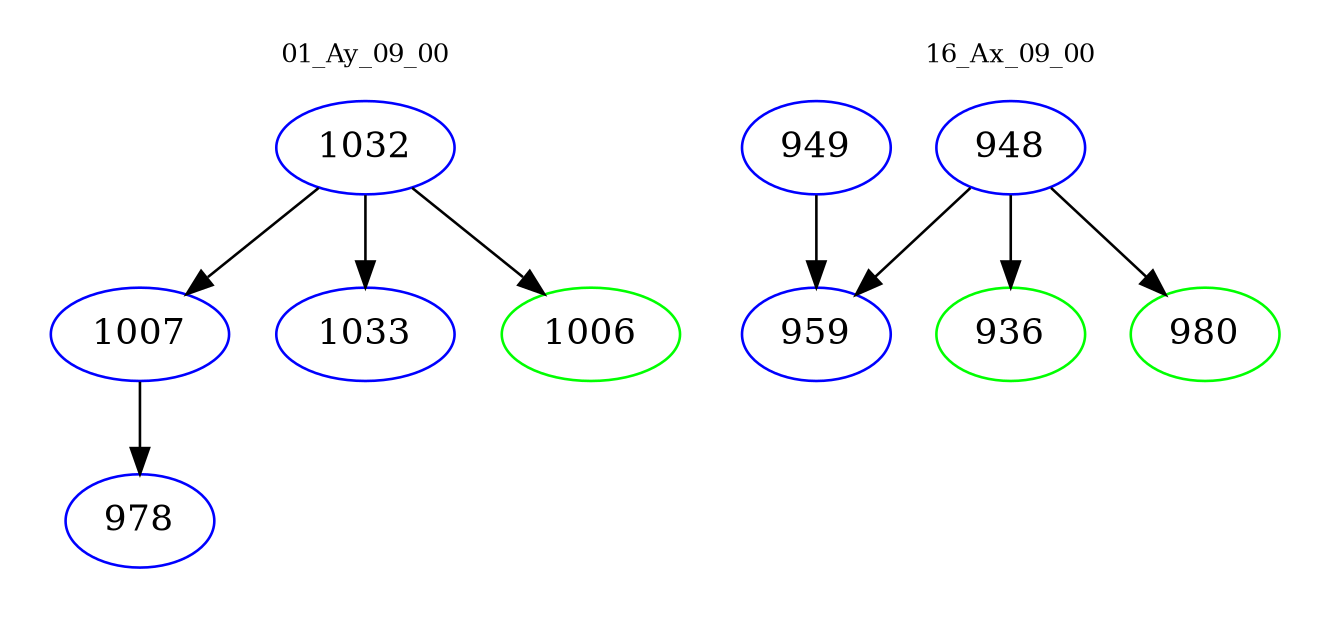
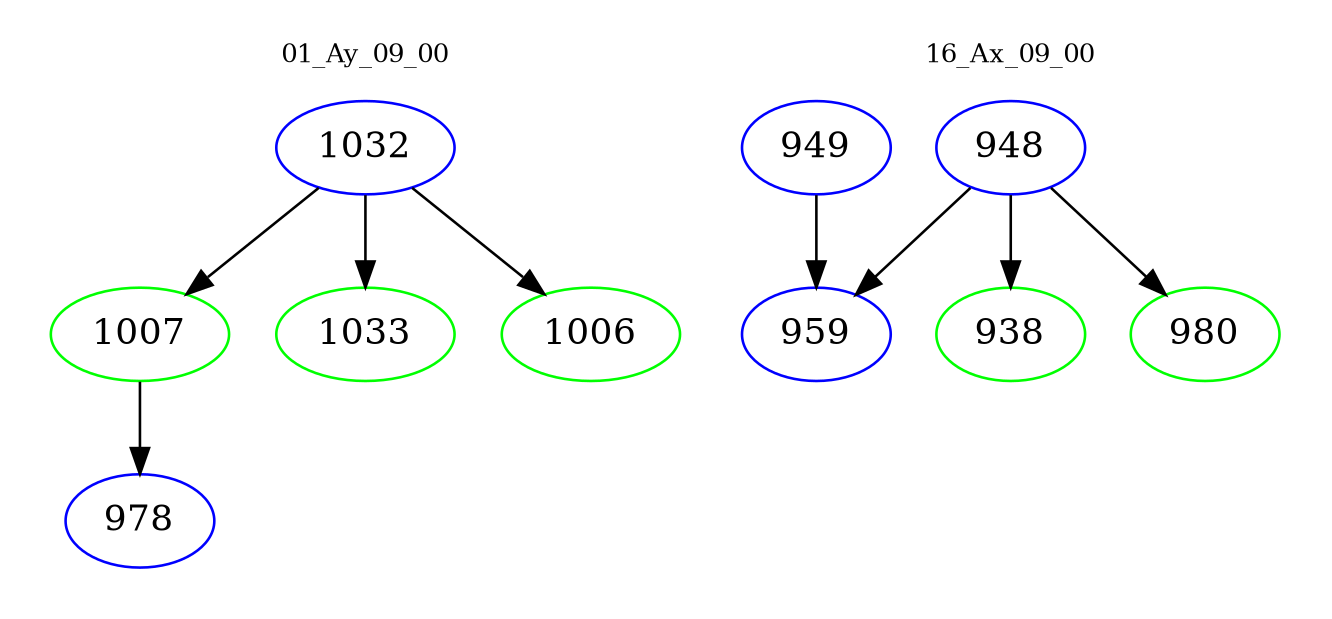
node "1007": color blue -> green
node "1033": color blue -> green
node "936": label "936" -> "938"
